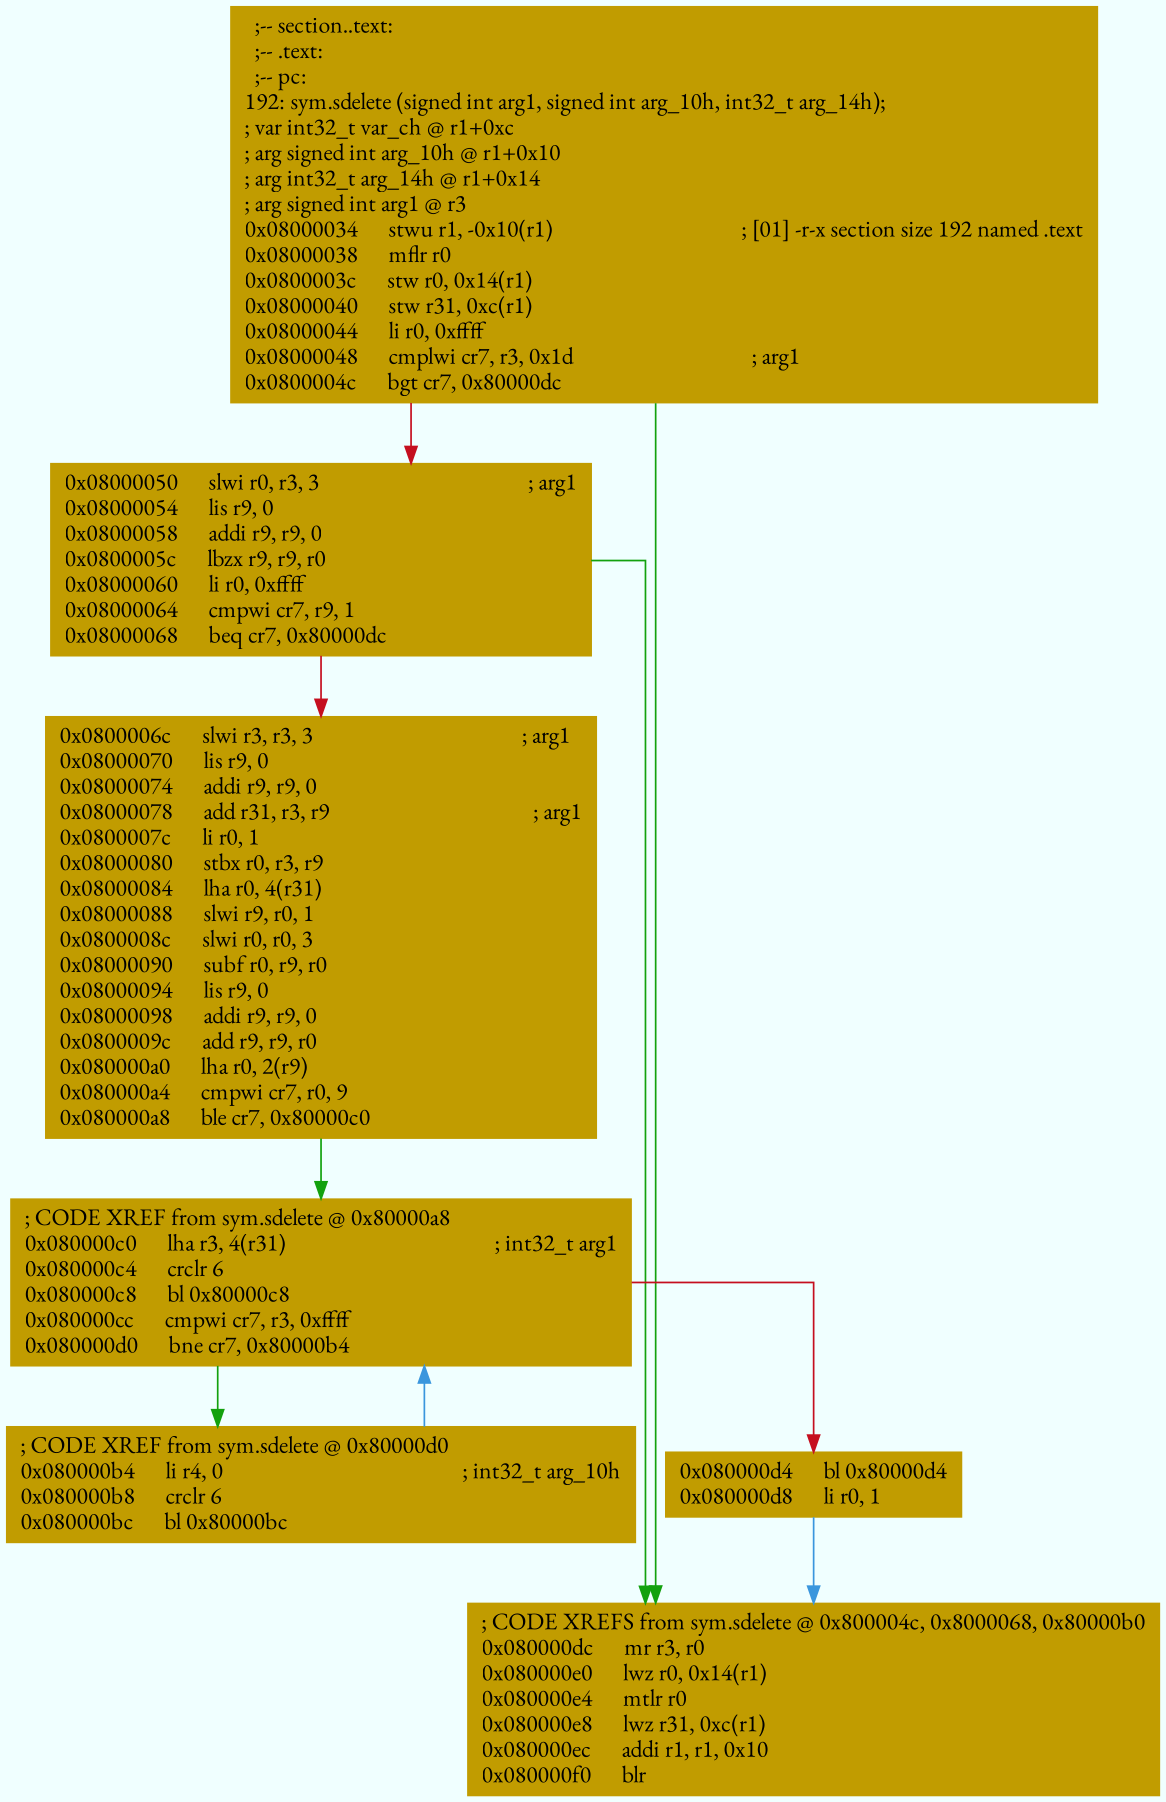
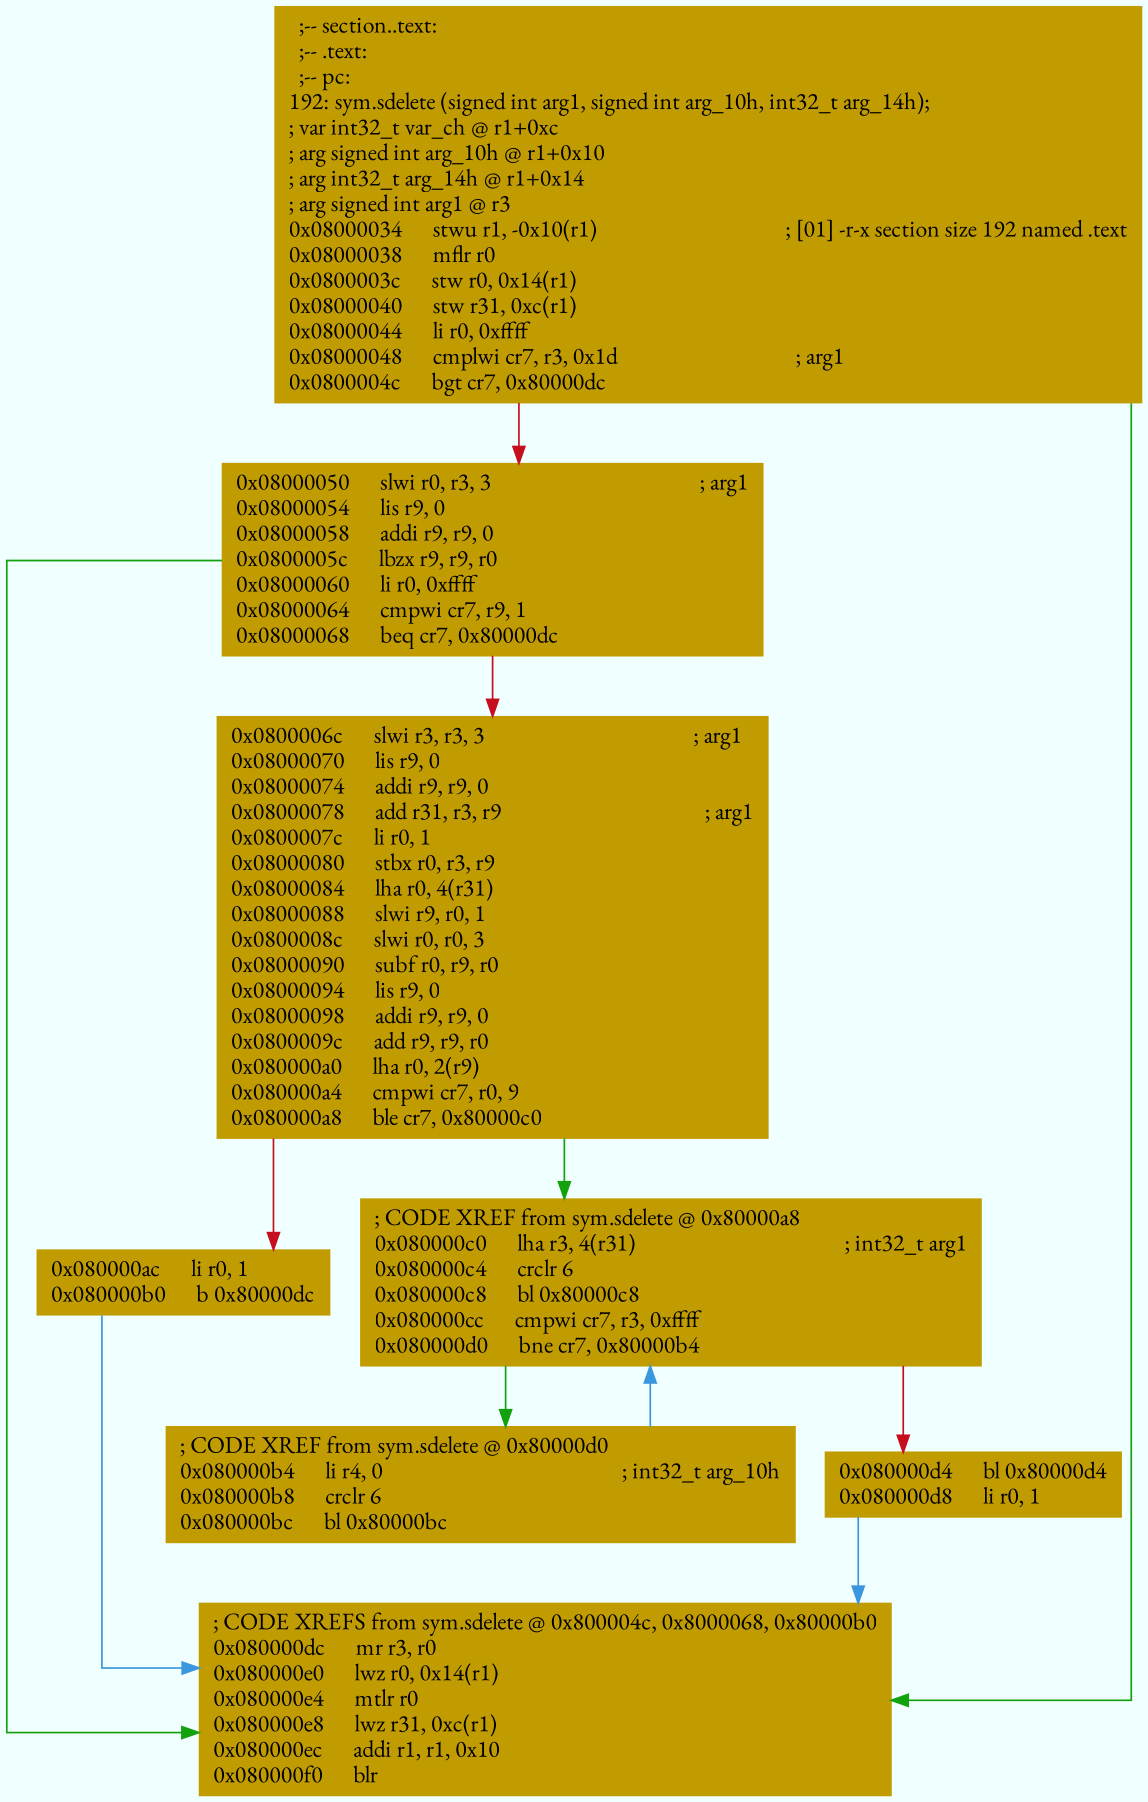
node "0x080000ac      li r0, 1 0x080000b0      b 0x80000dc": added
